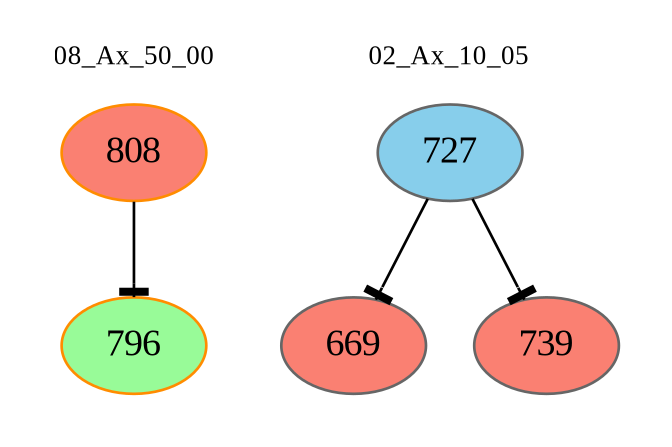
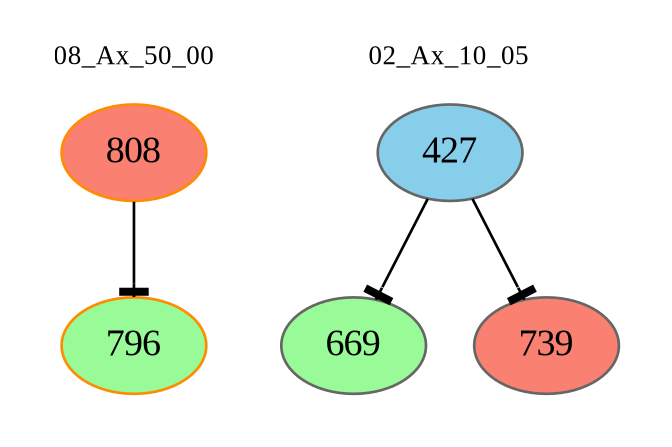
node "727": label "727" -> "427"
node "669": fillcolor salmon -> palegreen
